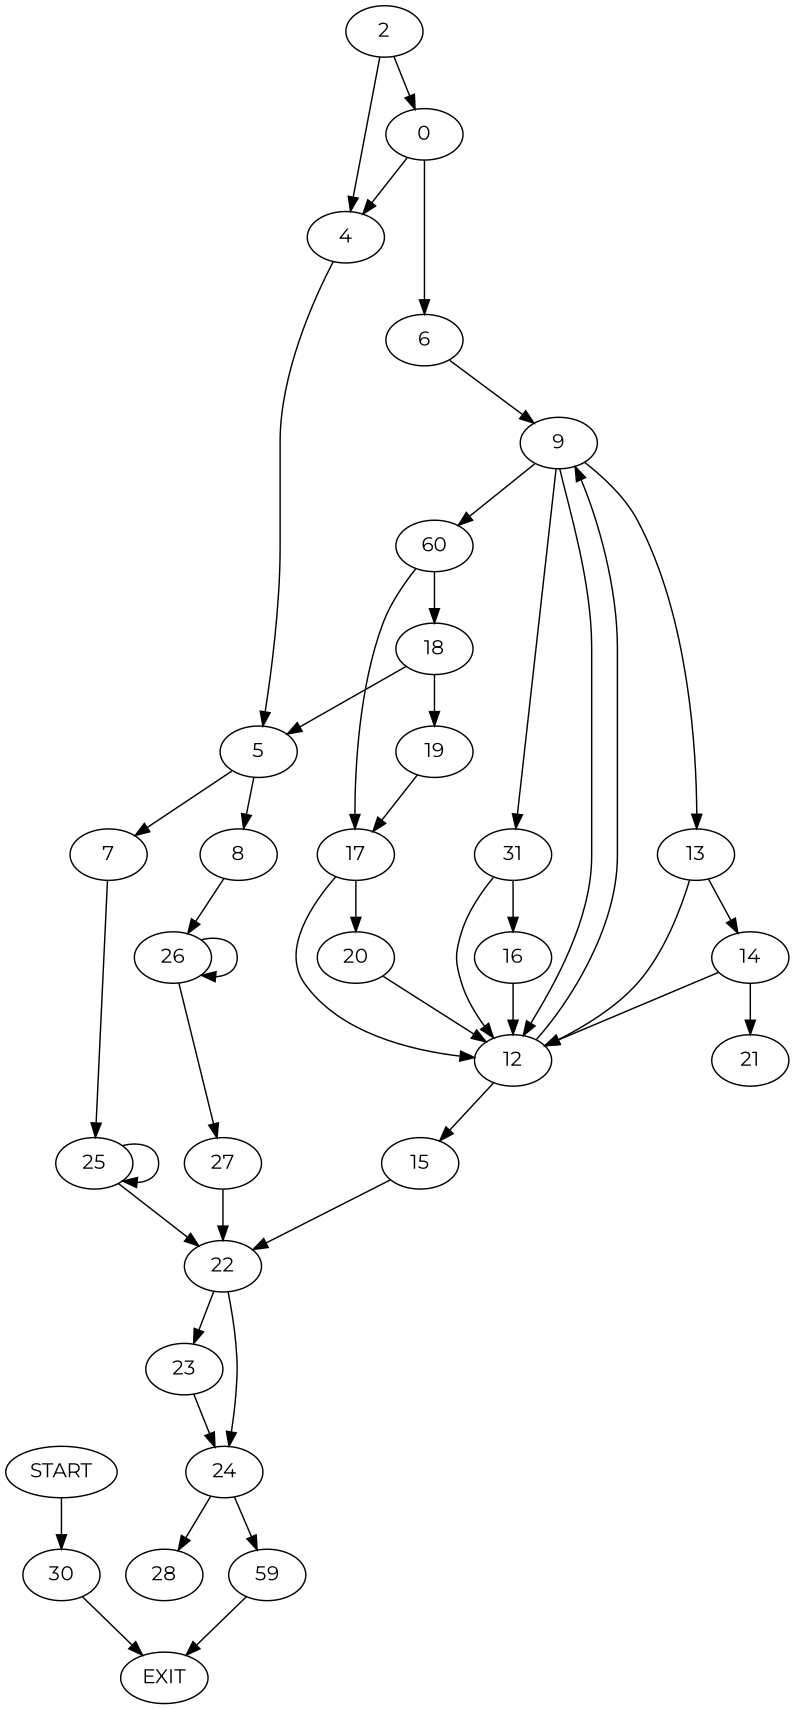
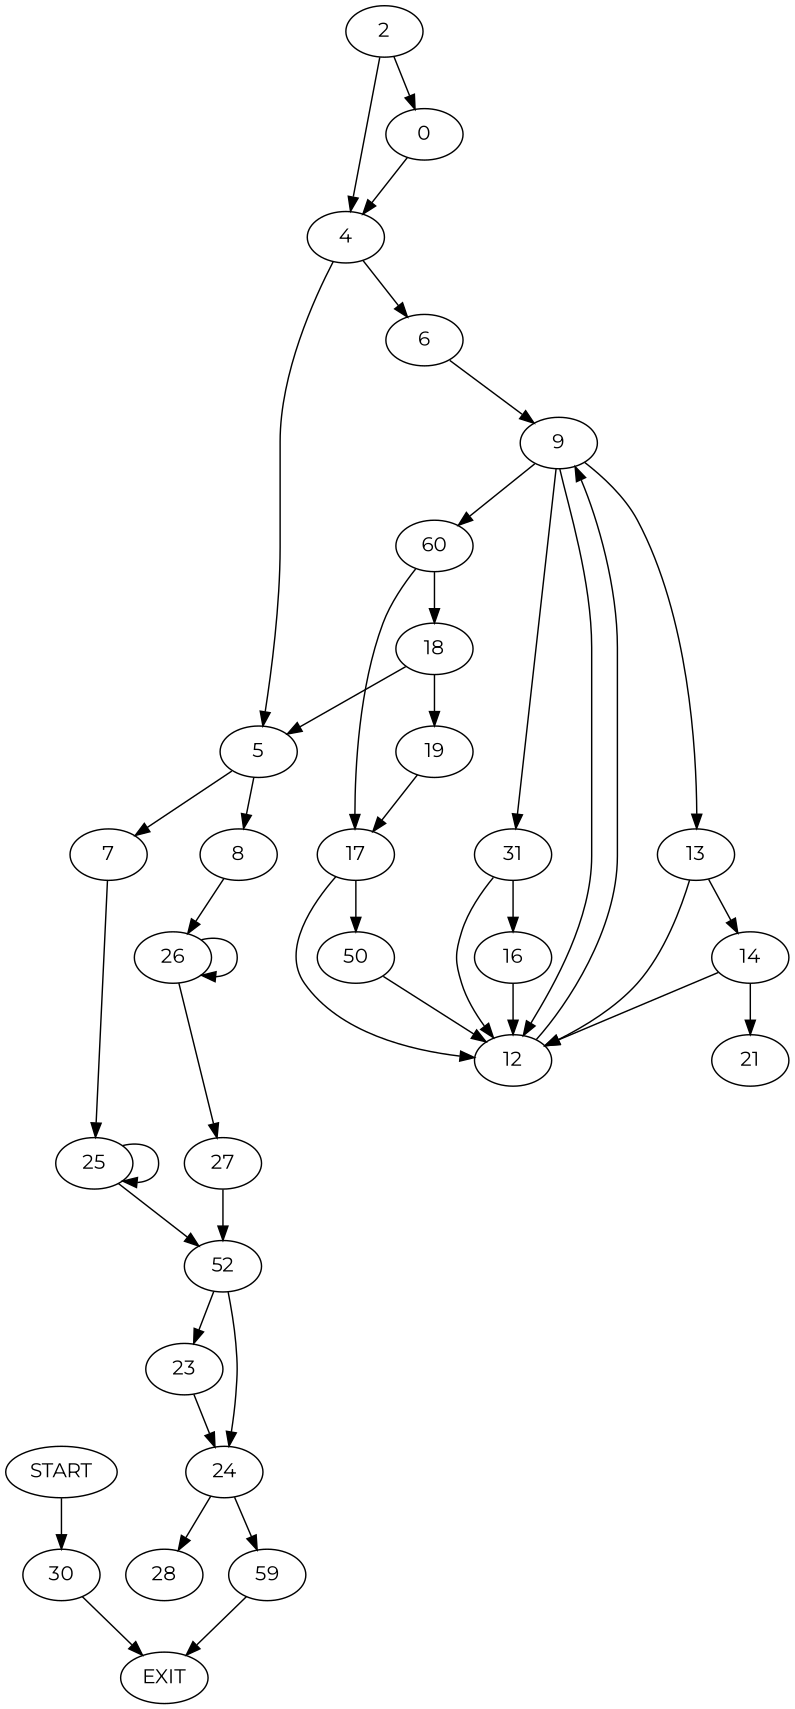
edge "0" -> "6": now "4" -> "6"
node "20": label "20" -> "50"
node "15": removed
node "22": label "22" -> "52"
